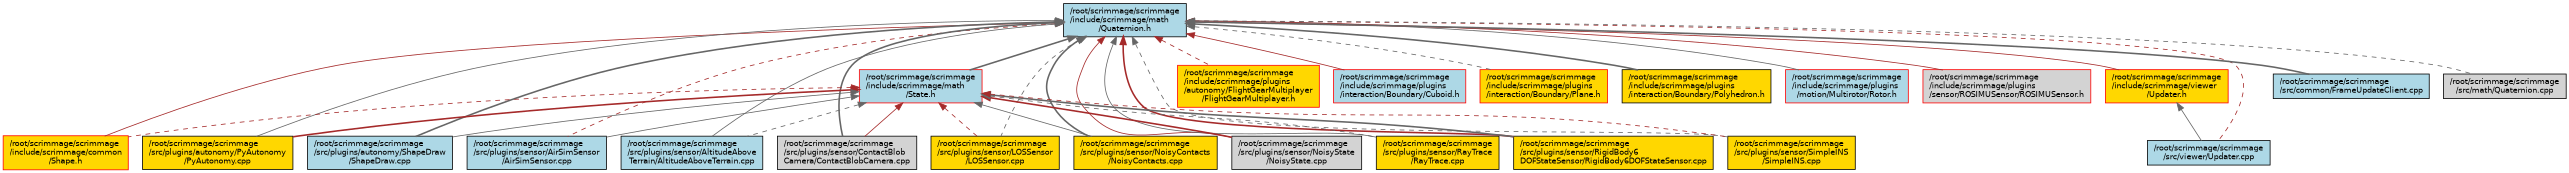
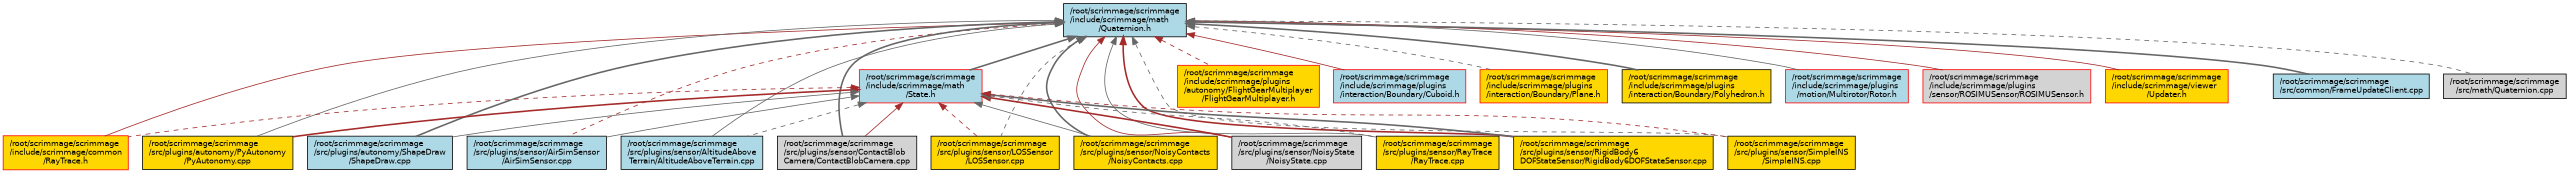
node "/root/scrimmage/scrimmage /include/scrimmage/common /Shape.h": label "/root/scrimmage/scrimmage /include/scrimmage/common /Shape.h" -> "/root/scrimmage/scrimmage /include/scrimmage/common /RayTrace.h"
node "/root/scrimmage/scrimmage /src/viewer/Updater.cpp": removed
